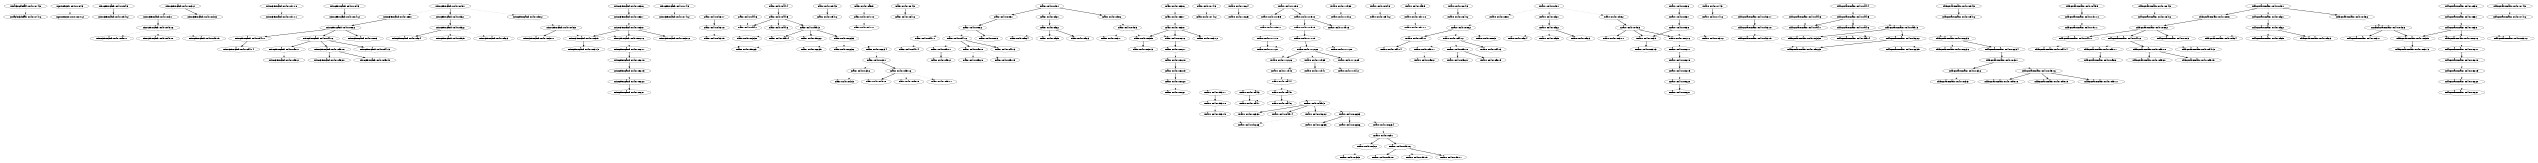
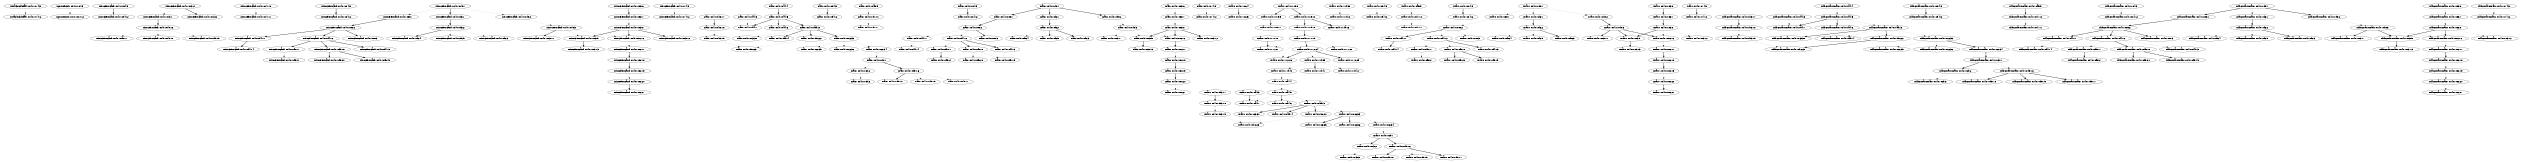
edge "main: 0x4010de:1" -> "main: 0x4010f6:1": style dotted -> bold
node "__scanf_start_main: 0x4010de:3": label "__scanf_start_main: 0x4010de:3" -> "__libc_start_main: 0x4010de:3"
node "_start: 0x401112:22": label "_start: 0x401112:22" -> "_start: 0x401112:24"
